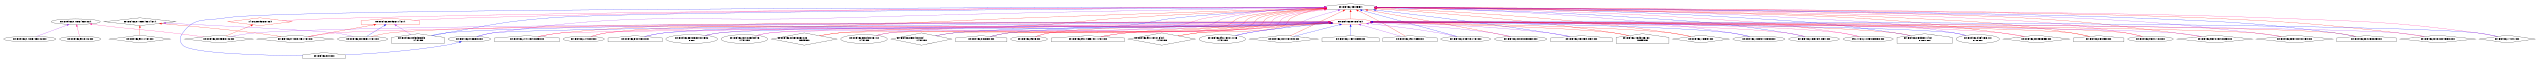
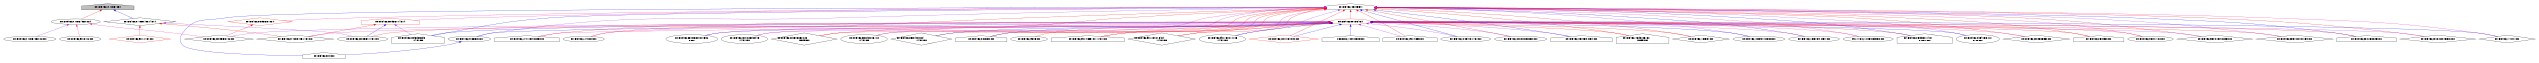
node "OSKengine2/ISyncDevice.h": added
node "Vulkan2/RendererDx12.h": label "Vulkan2/RendererDx12.h" -> "OSKengine2/RendererDx12.h"
edge "OSKengine2/Game.cpp" -> "OSKengine2/IRenderer.h": removed
node "OSKengine2/GpuVulkan.cpp": color black -> red
node "OSKengine2/BloomPass.cpp": removed
node "OSKengine2/ICommandList.cpp": color black -> red
node "OSKengine2/IMeshLoader.cpp": label "OSKengine2/IMeshLoader.cpp" -> "FxaaPass2/IMeshLoader.cpp"
